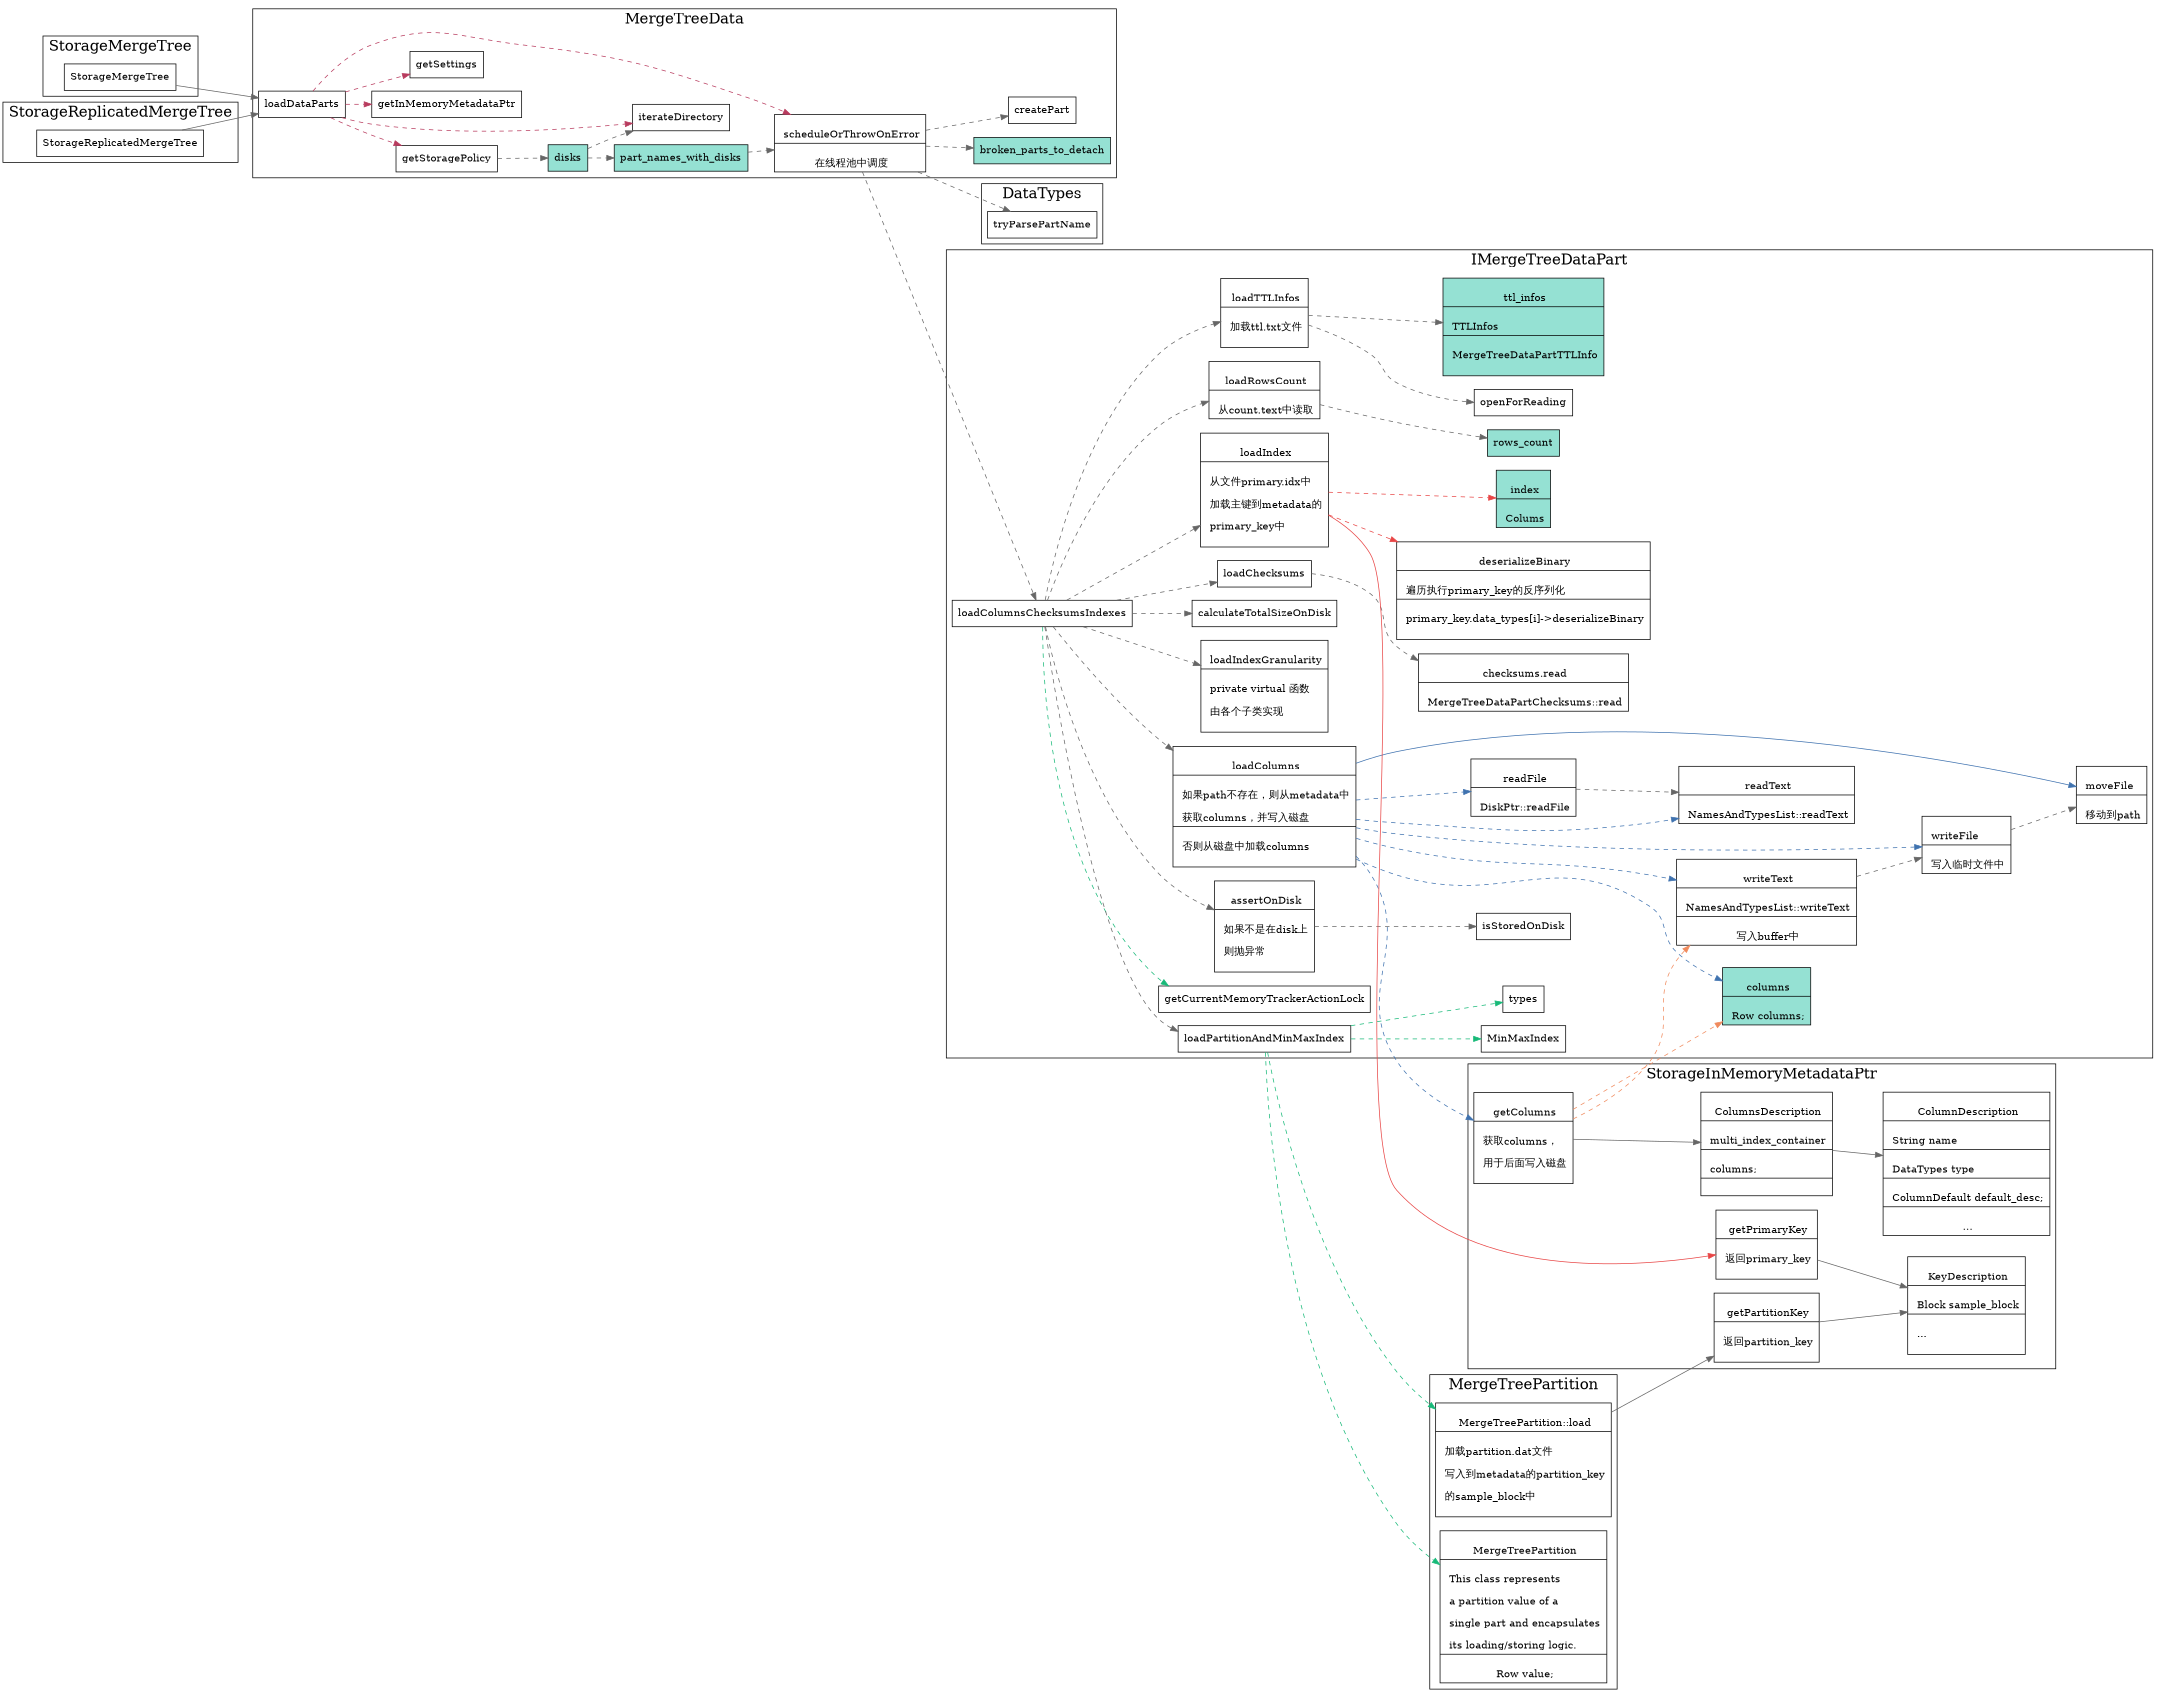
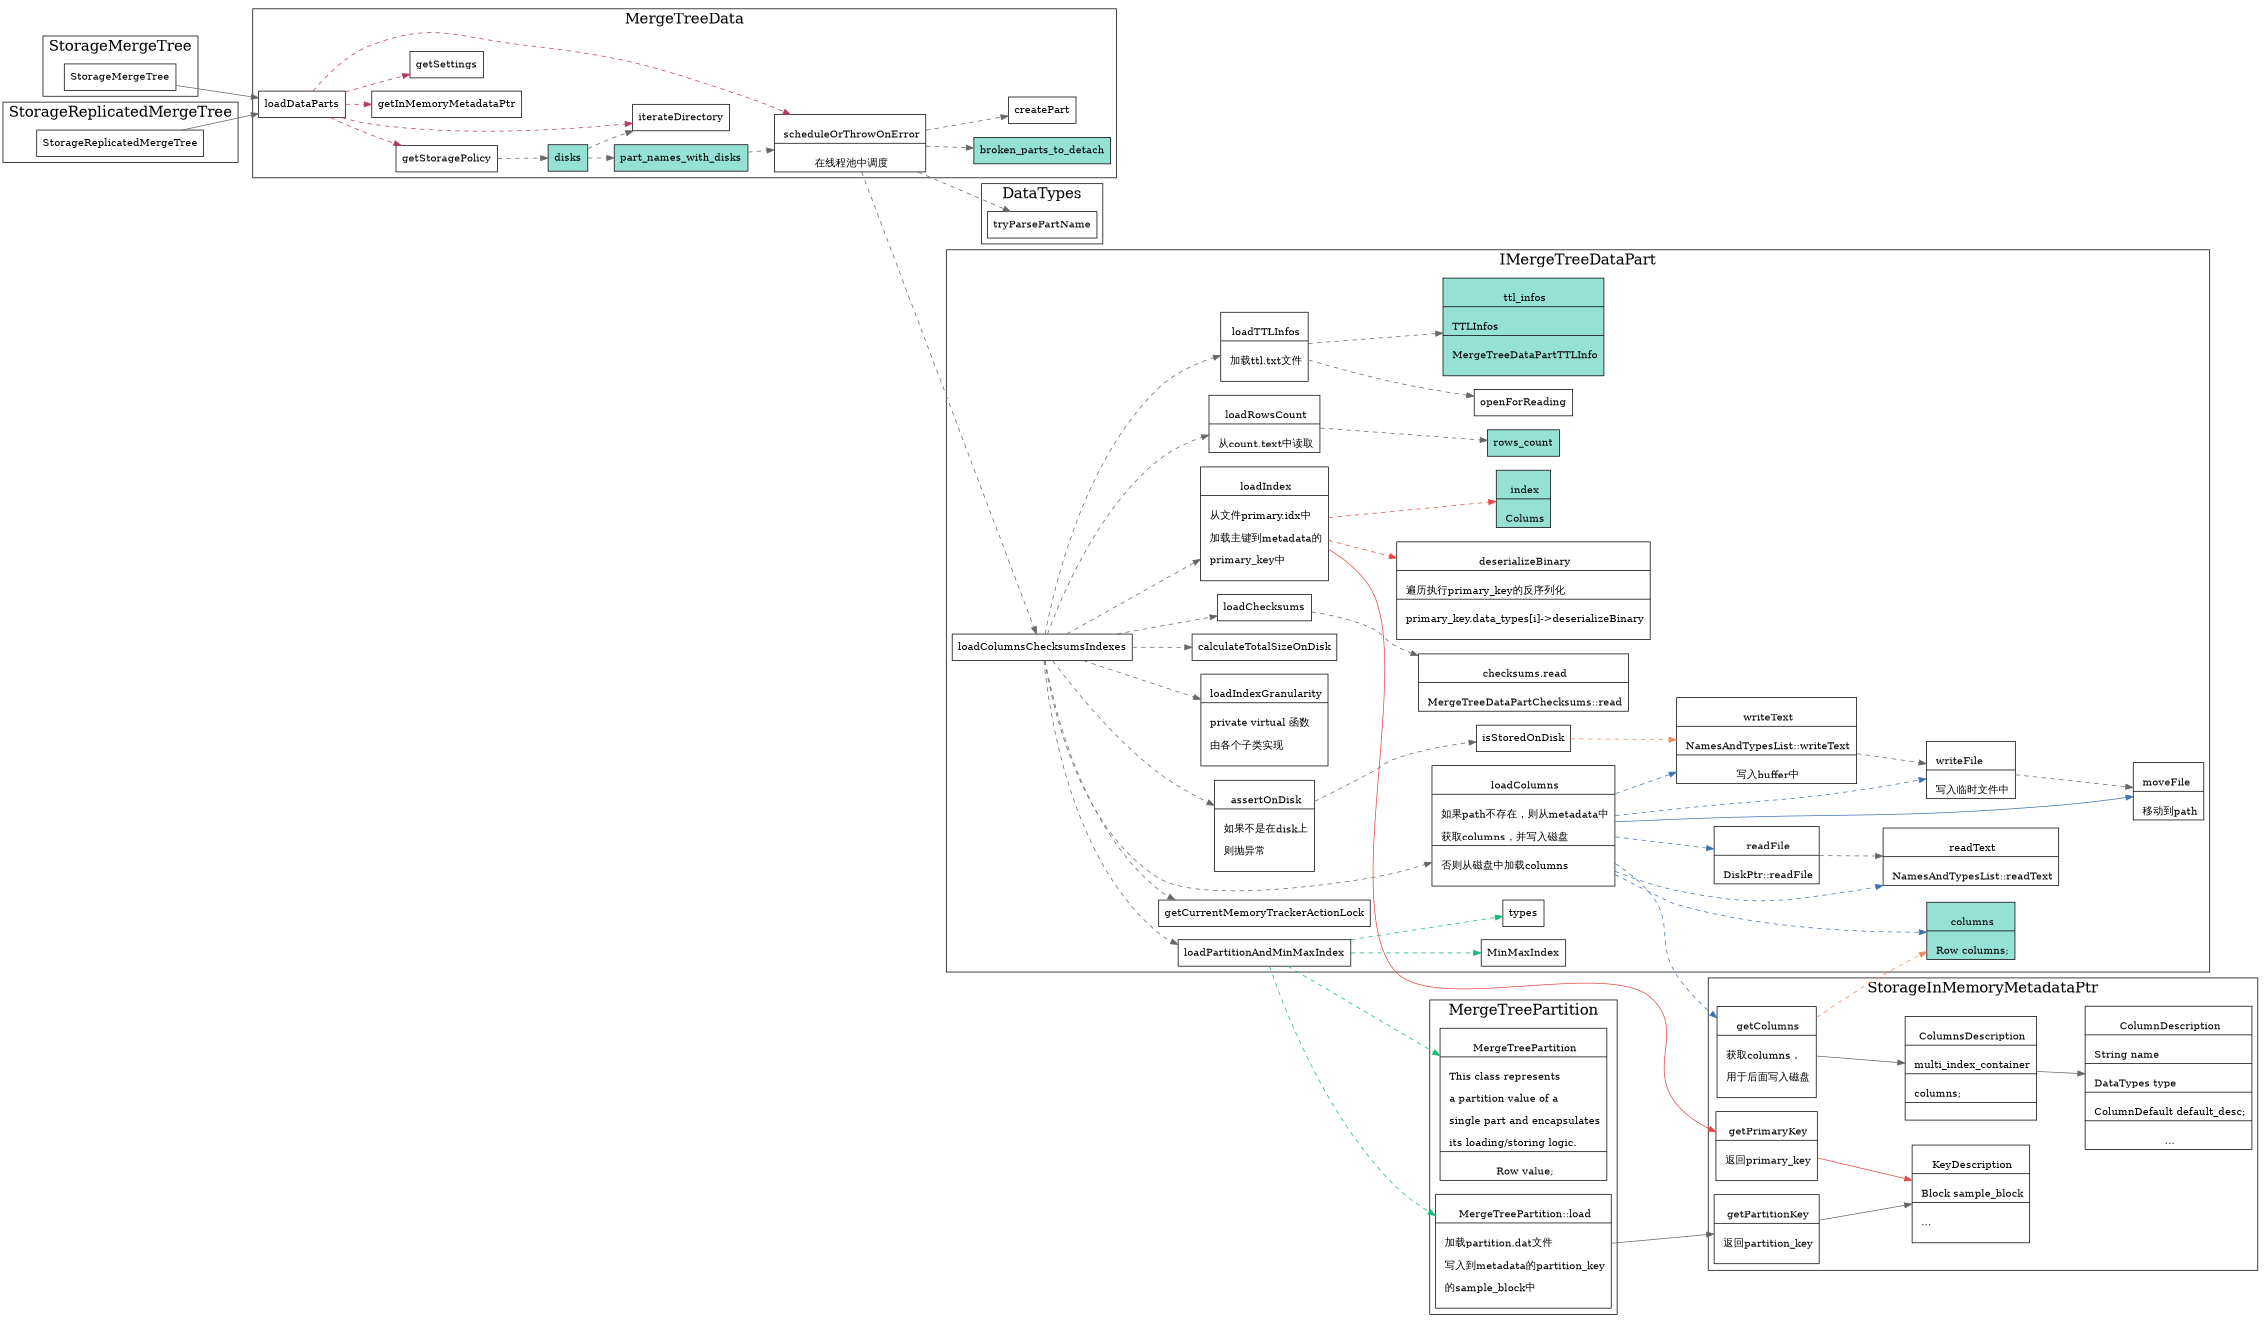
edge "loadColumnsChecksumsIndexes" -> "getCurrentMemoryTrackerActionLock": color #17b978 -> gray40
edge "getColumns" -> "writeText": now "isStoredOnDisk" -> "writeText"
edge "getPrimaryKey" -> "KeyDescription": color gray40 -> #e84545
